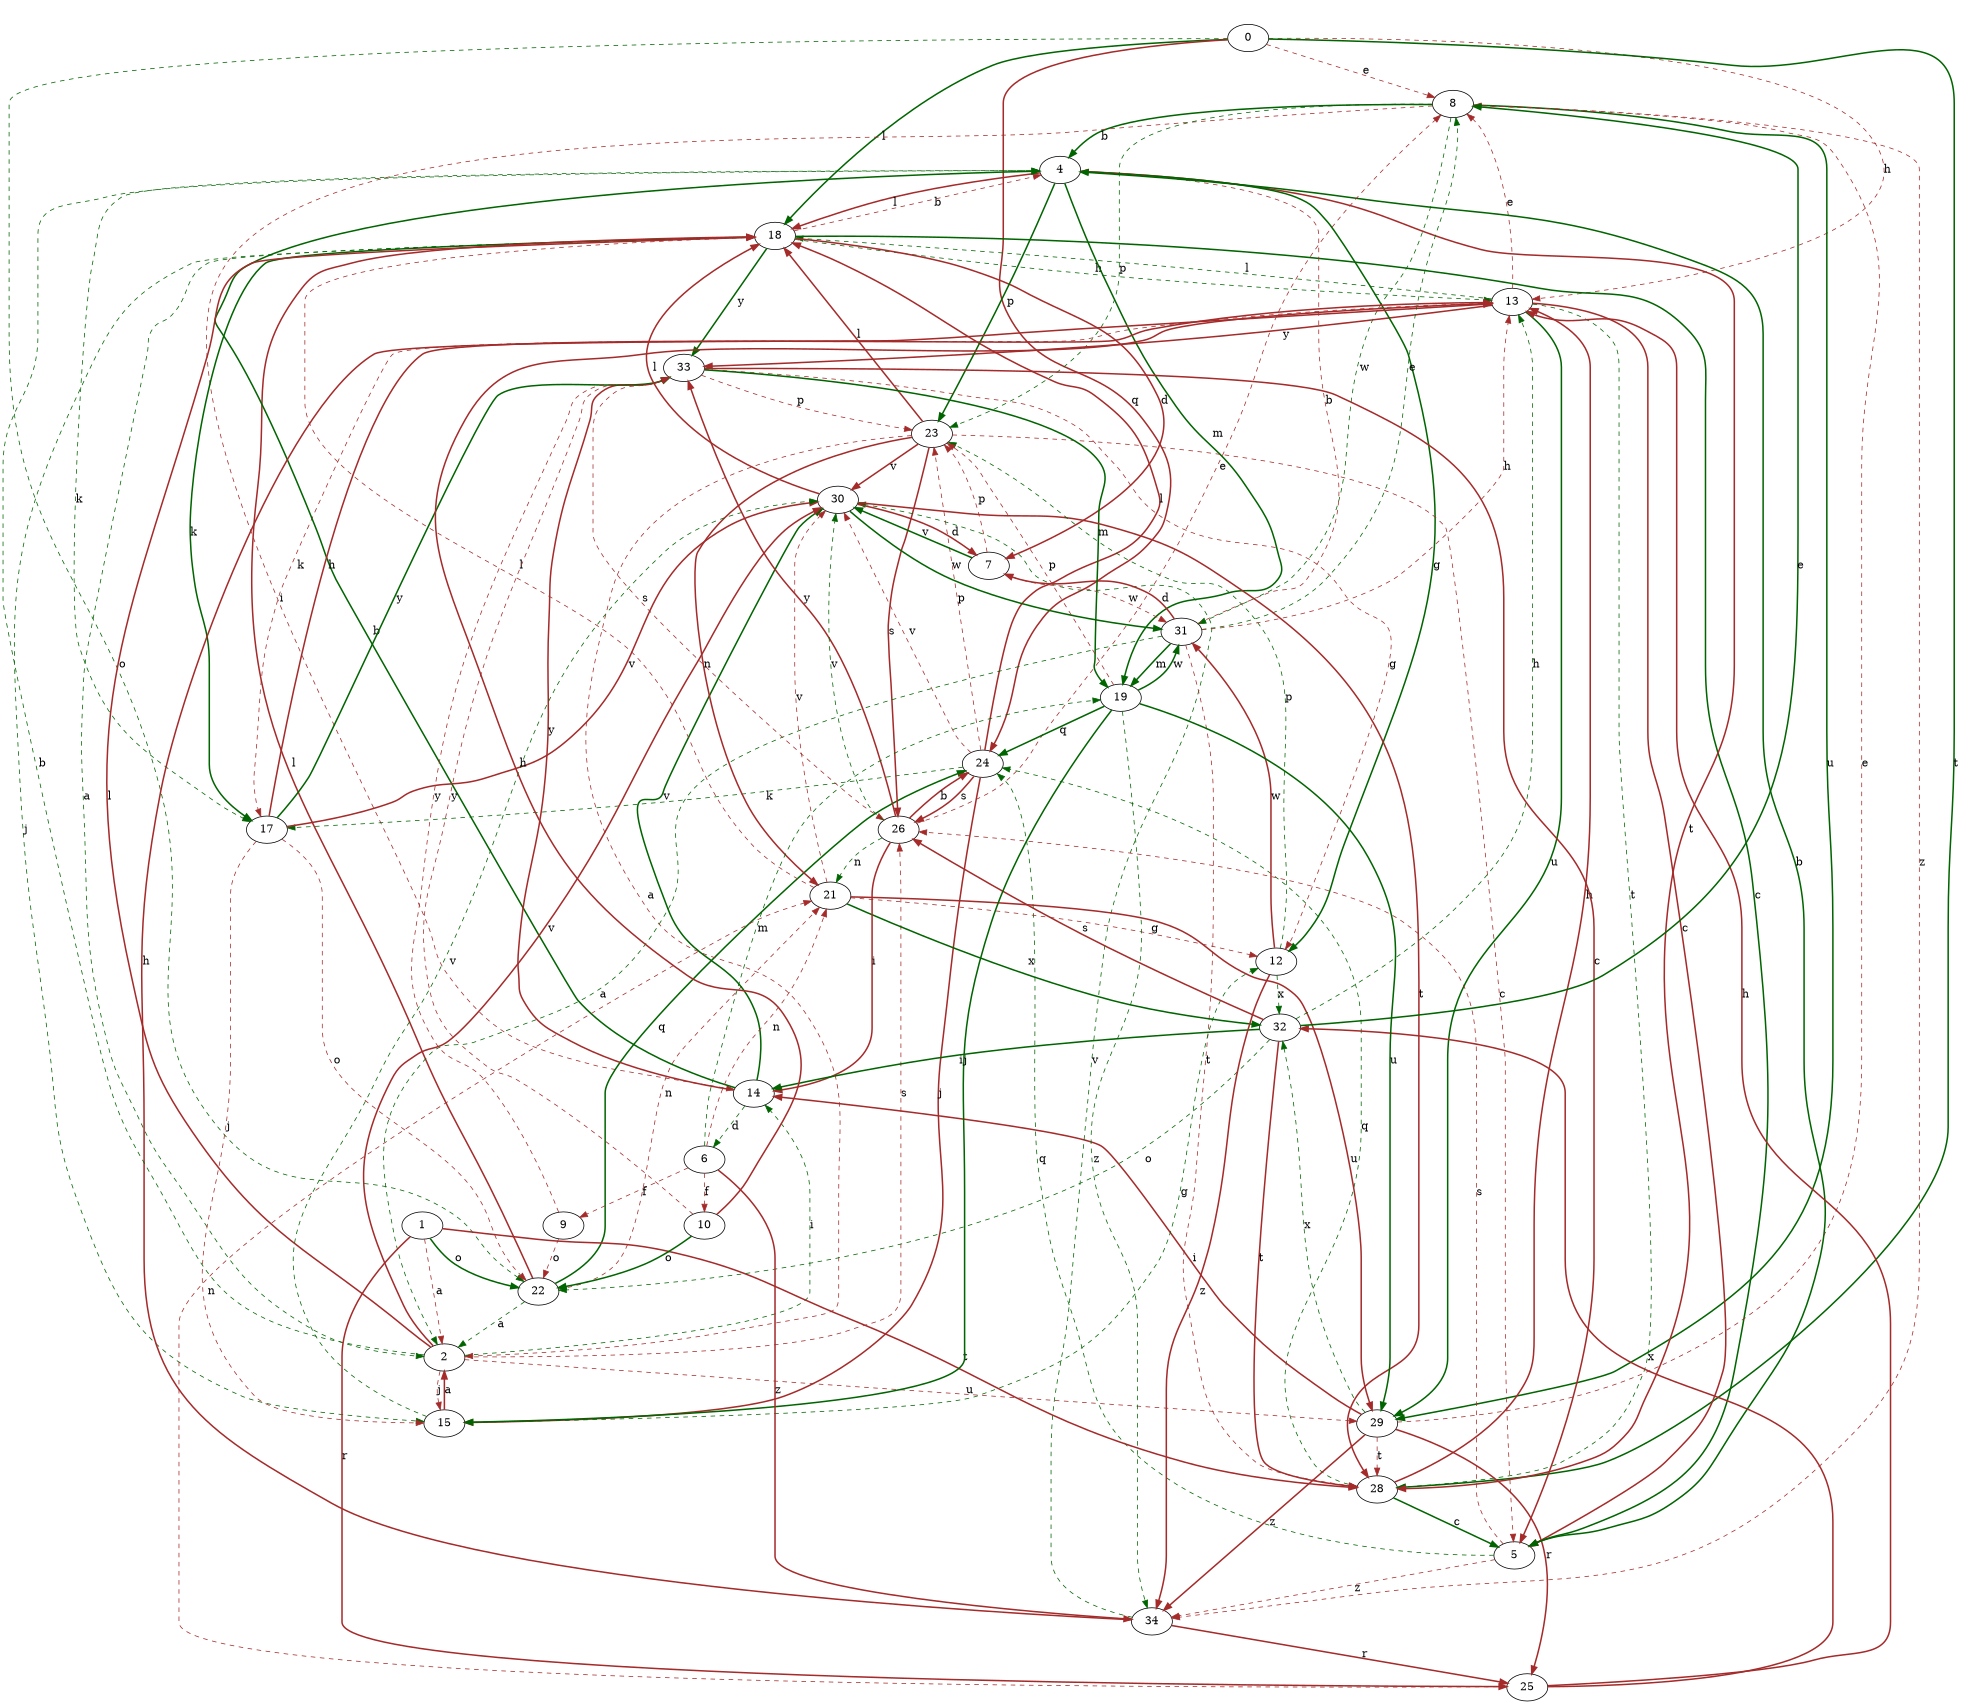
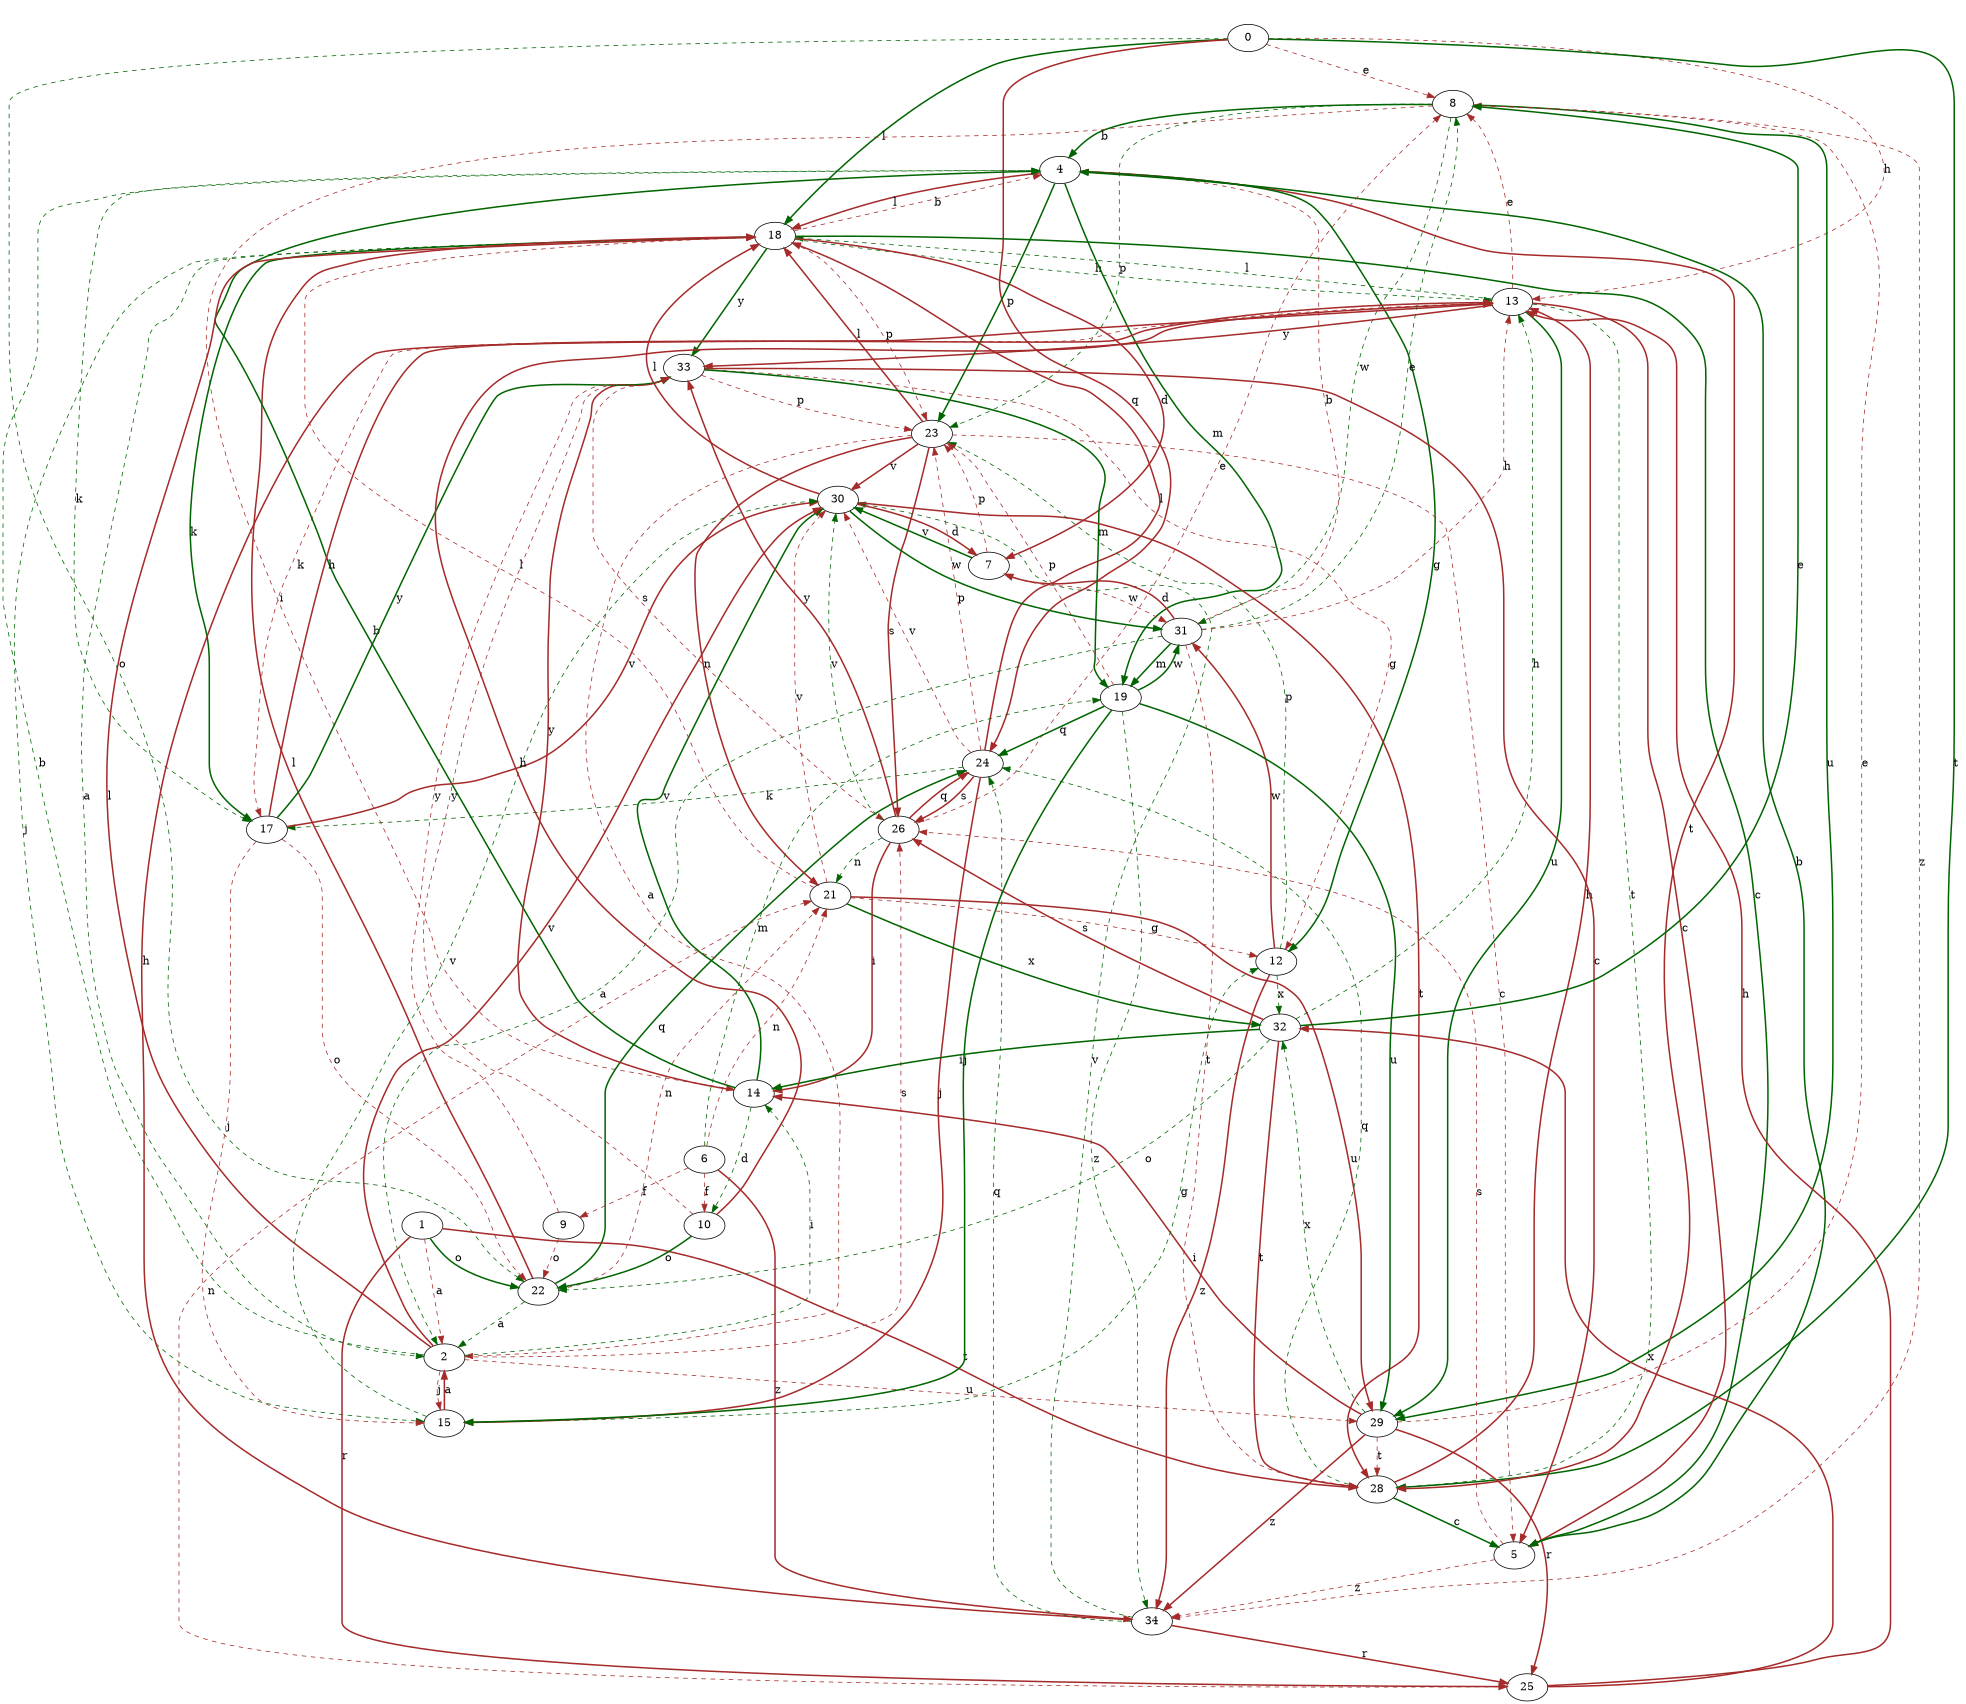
edge "18" -> "23": added, label "p"
edge "26" -> "24": label "b" -> "q"
edge "14" -> "6": now "14" -> "10"
edge "5" -> "24": now "34" -> "24"
